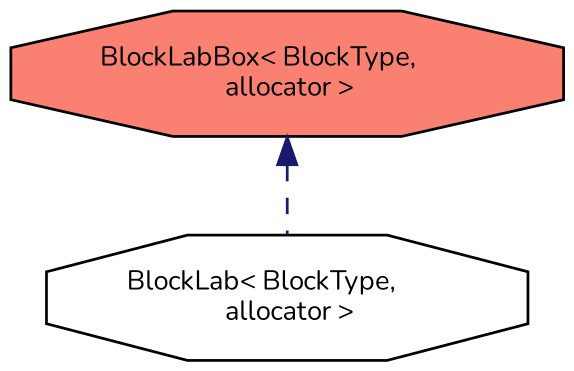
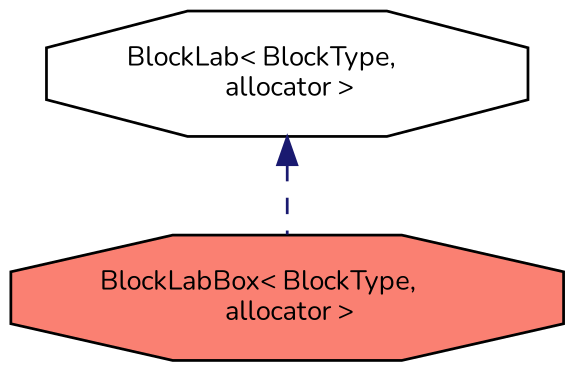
edge "BlockLab< BlockType, allocator >" -> "BlockLabBox< BlockType, allocator >": reversed
